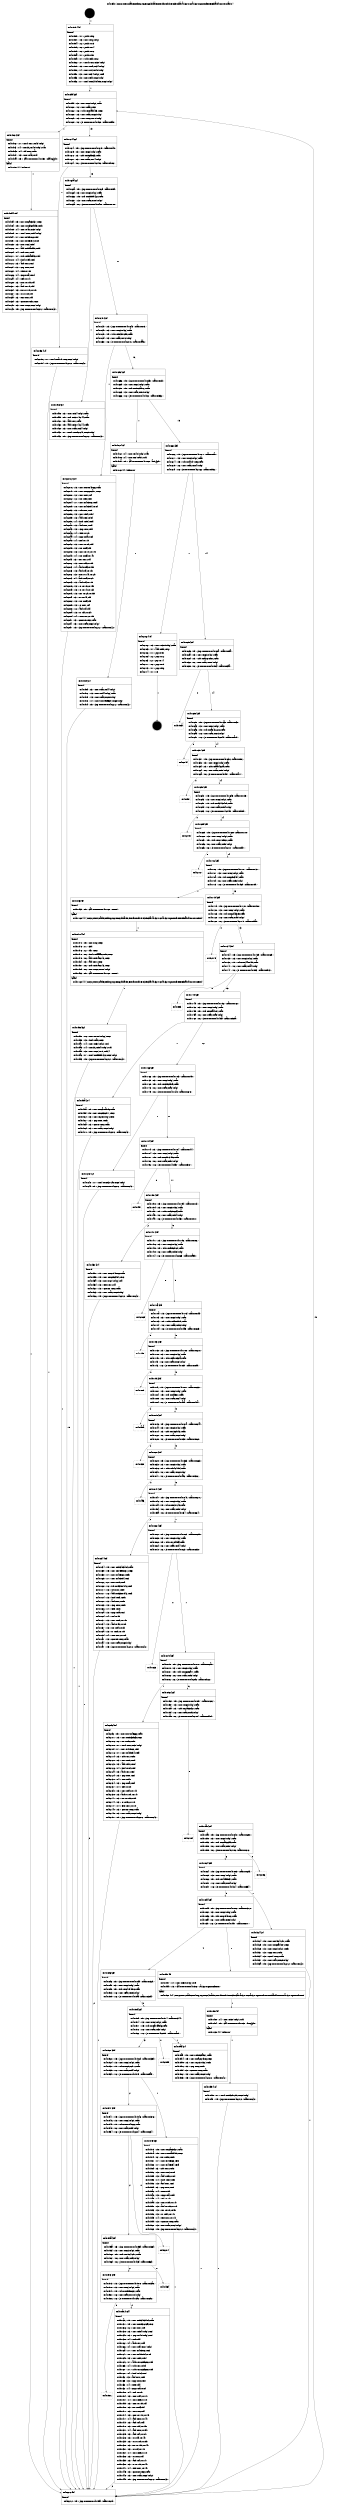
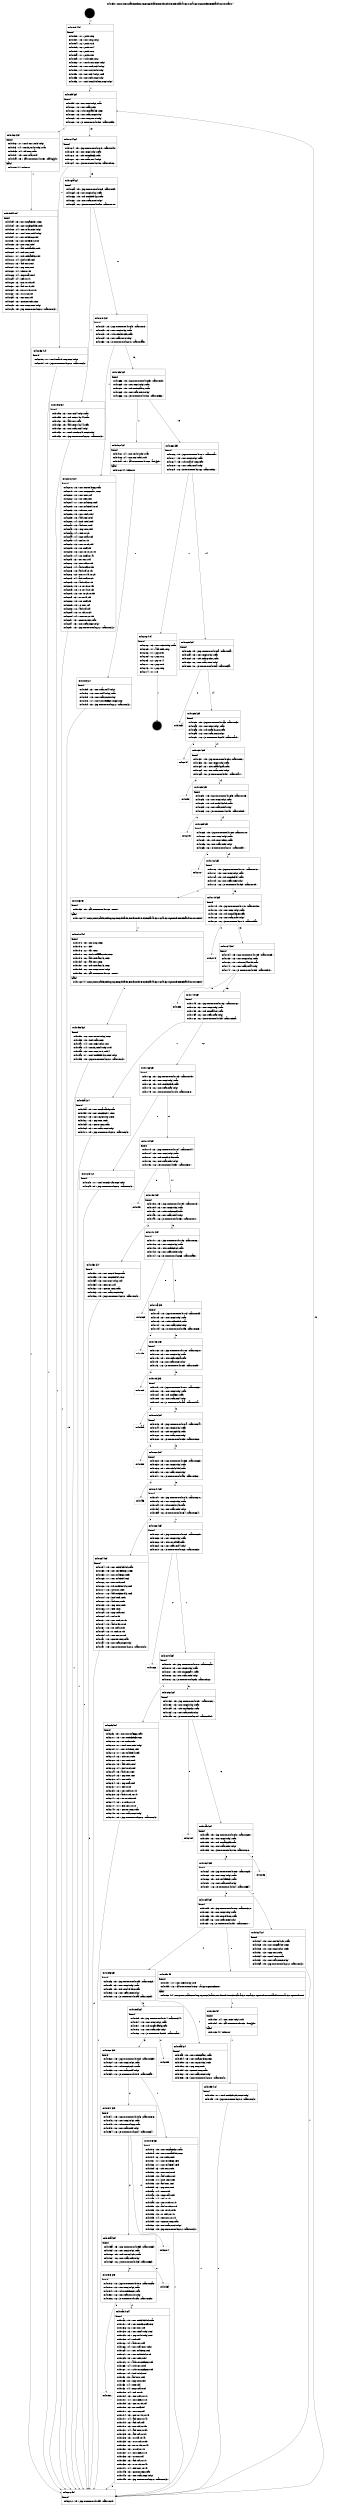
edge "0x401db8 [31]" -> "0x402212 [5]": added, label "1"
edge "0x401892 [25]" -> "0x4018ab [25]": added, label "6"
edge "0x40190f [25]" -> "0x4019af [27]": now "0x4018f6 [25]" -> "0x4019af [27]"
